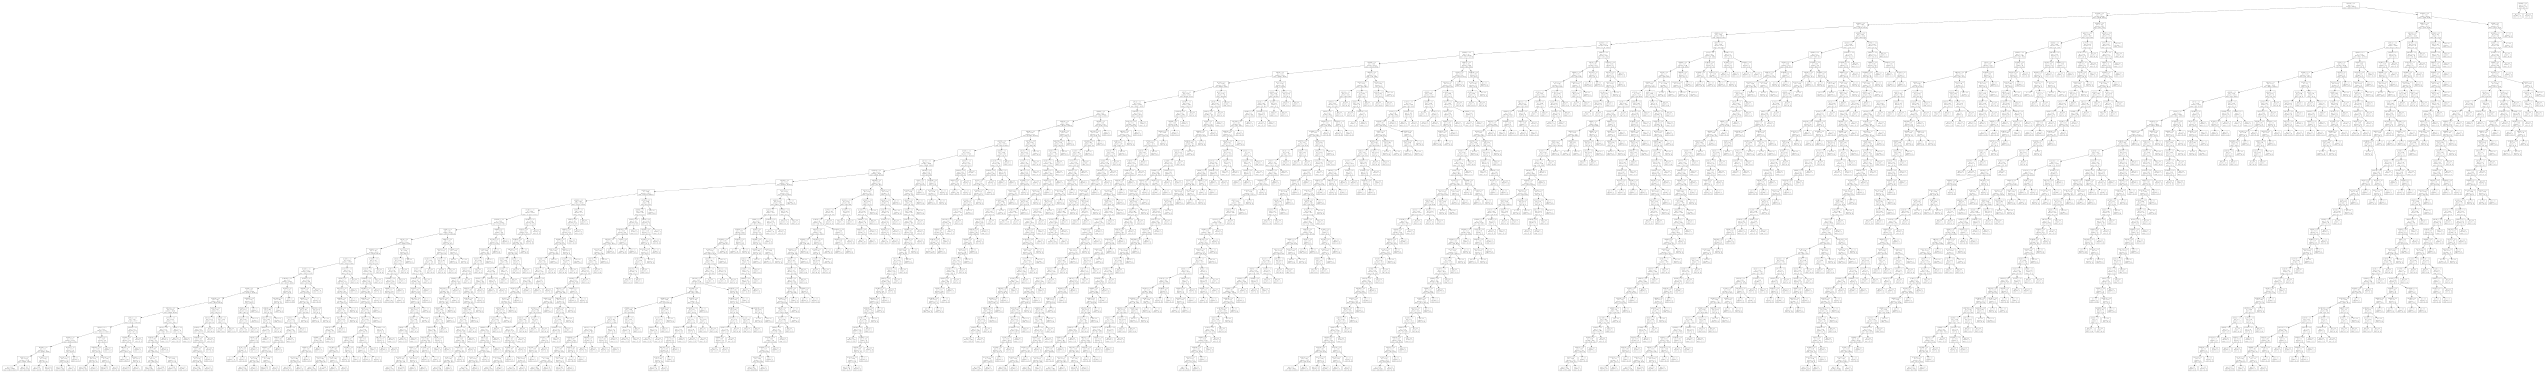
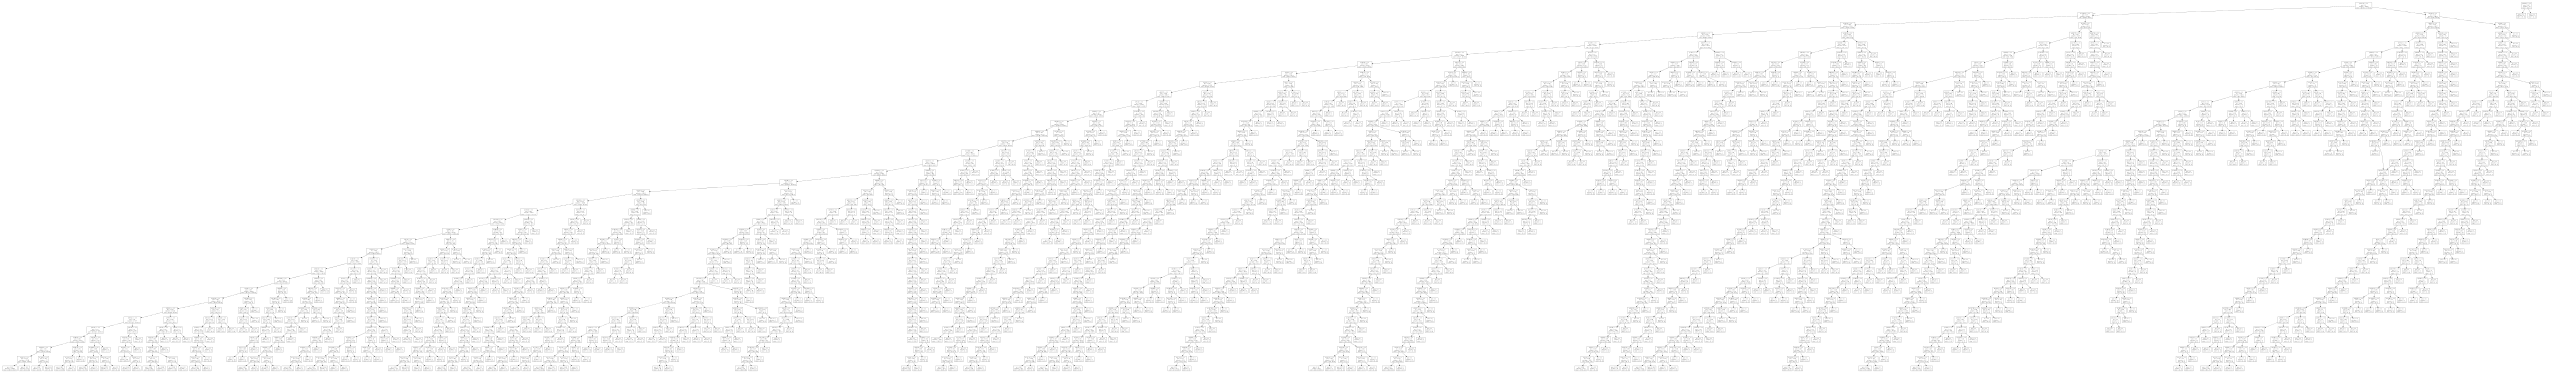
edge "x[22555] <= 0.5 gini = 0.48 samples = 5 value = [3, 2]" -> "x[46799] <= 0.5 gini = 0.444 samples = 6 value = [4, 2]": now "x[123128] <= 0.5 gini = 0.142 samples = 91 value = [84, 7]" -> "x[46799] <= 0.5 gini = 0.444 samples = 6 value = [4, 2]"
